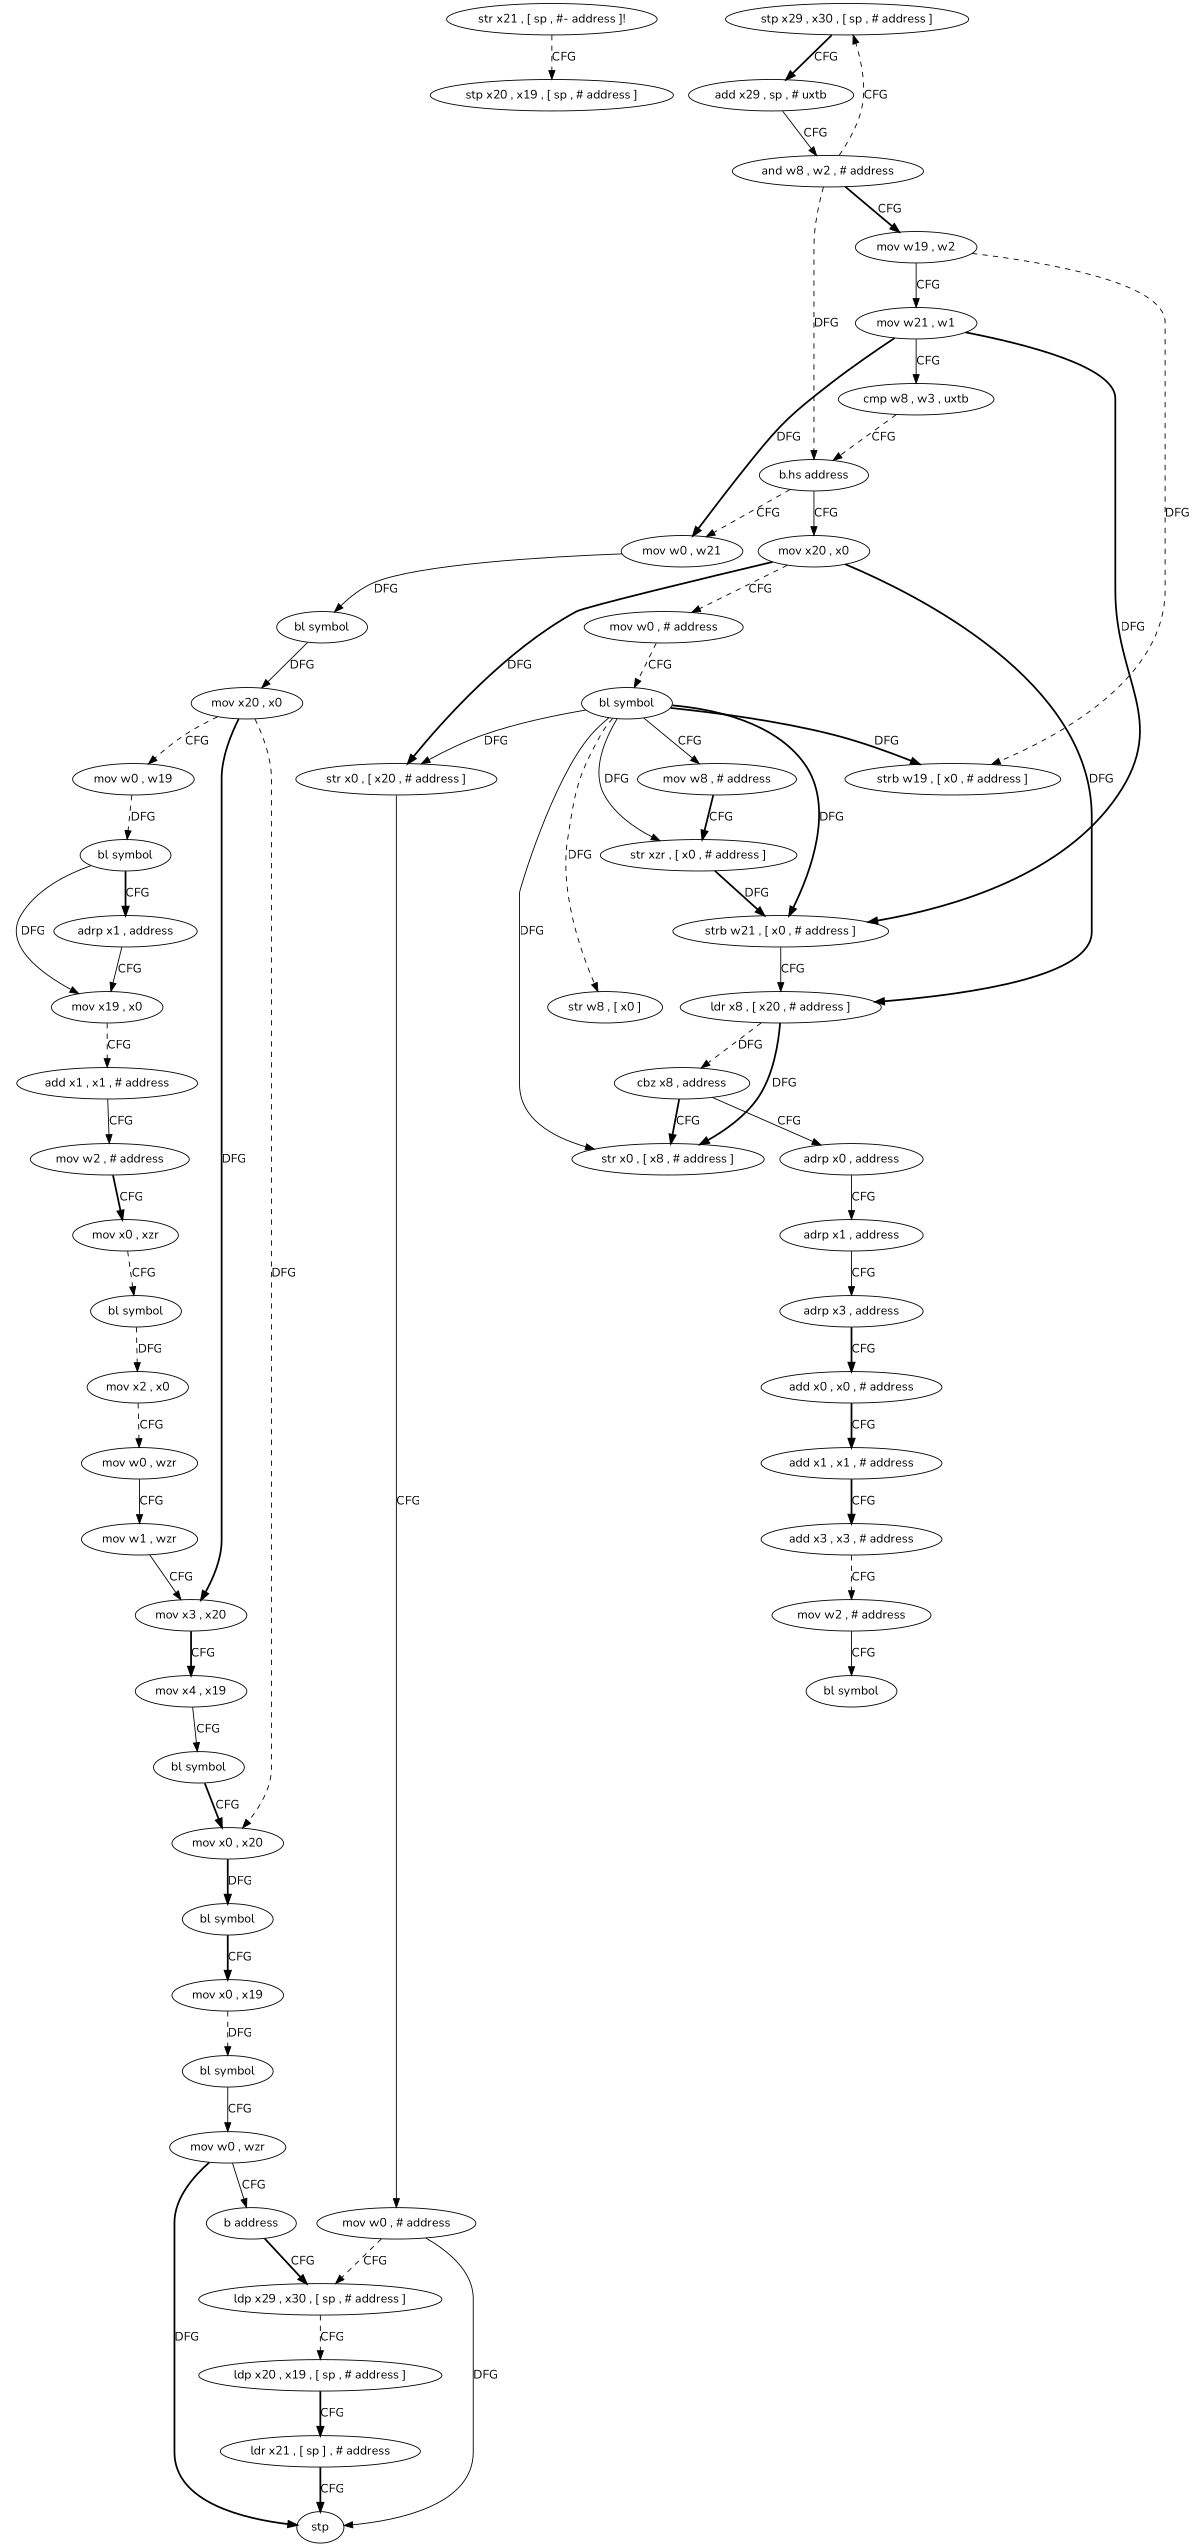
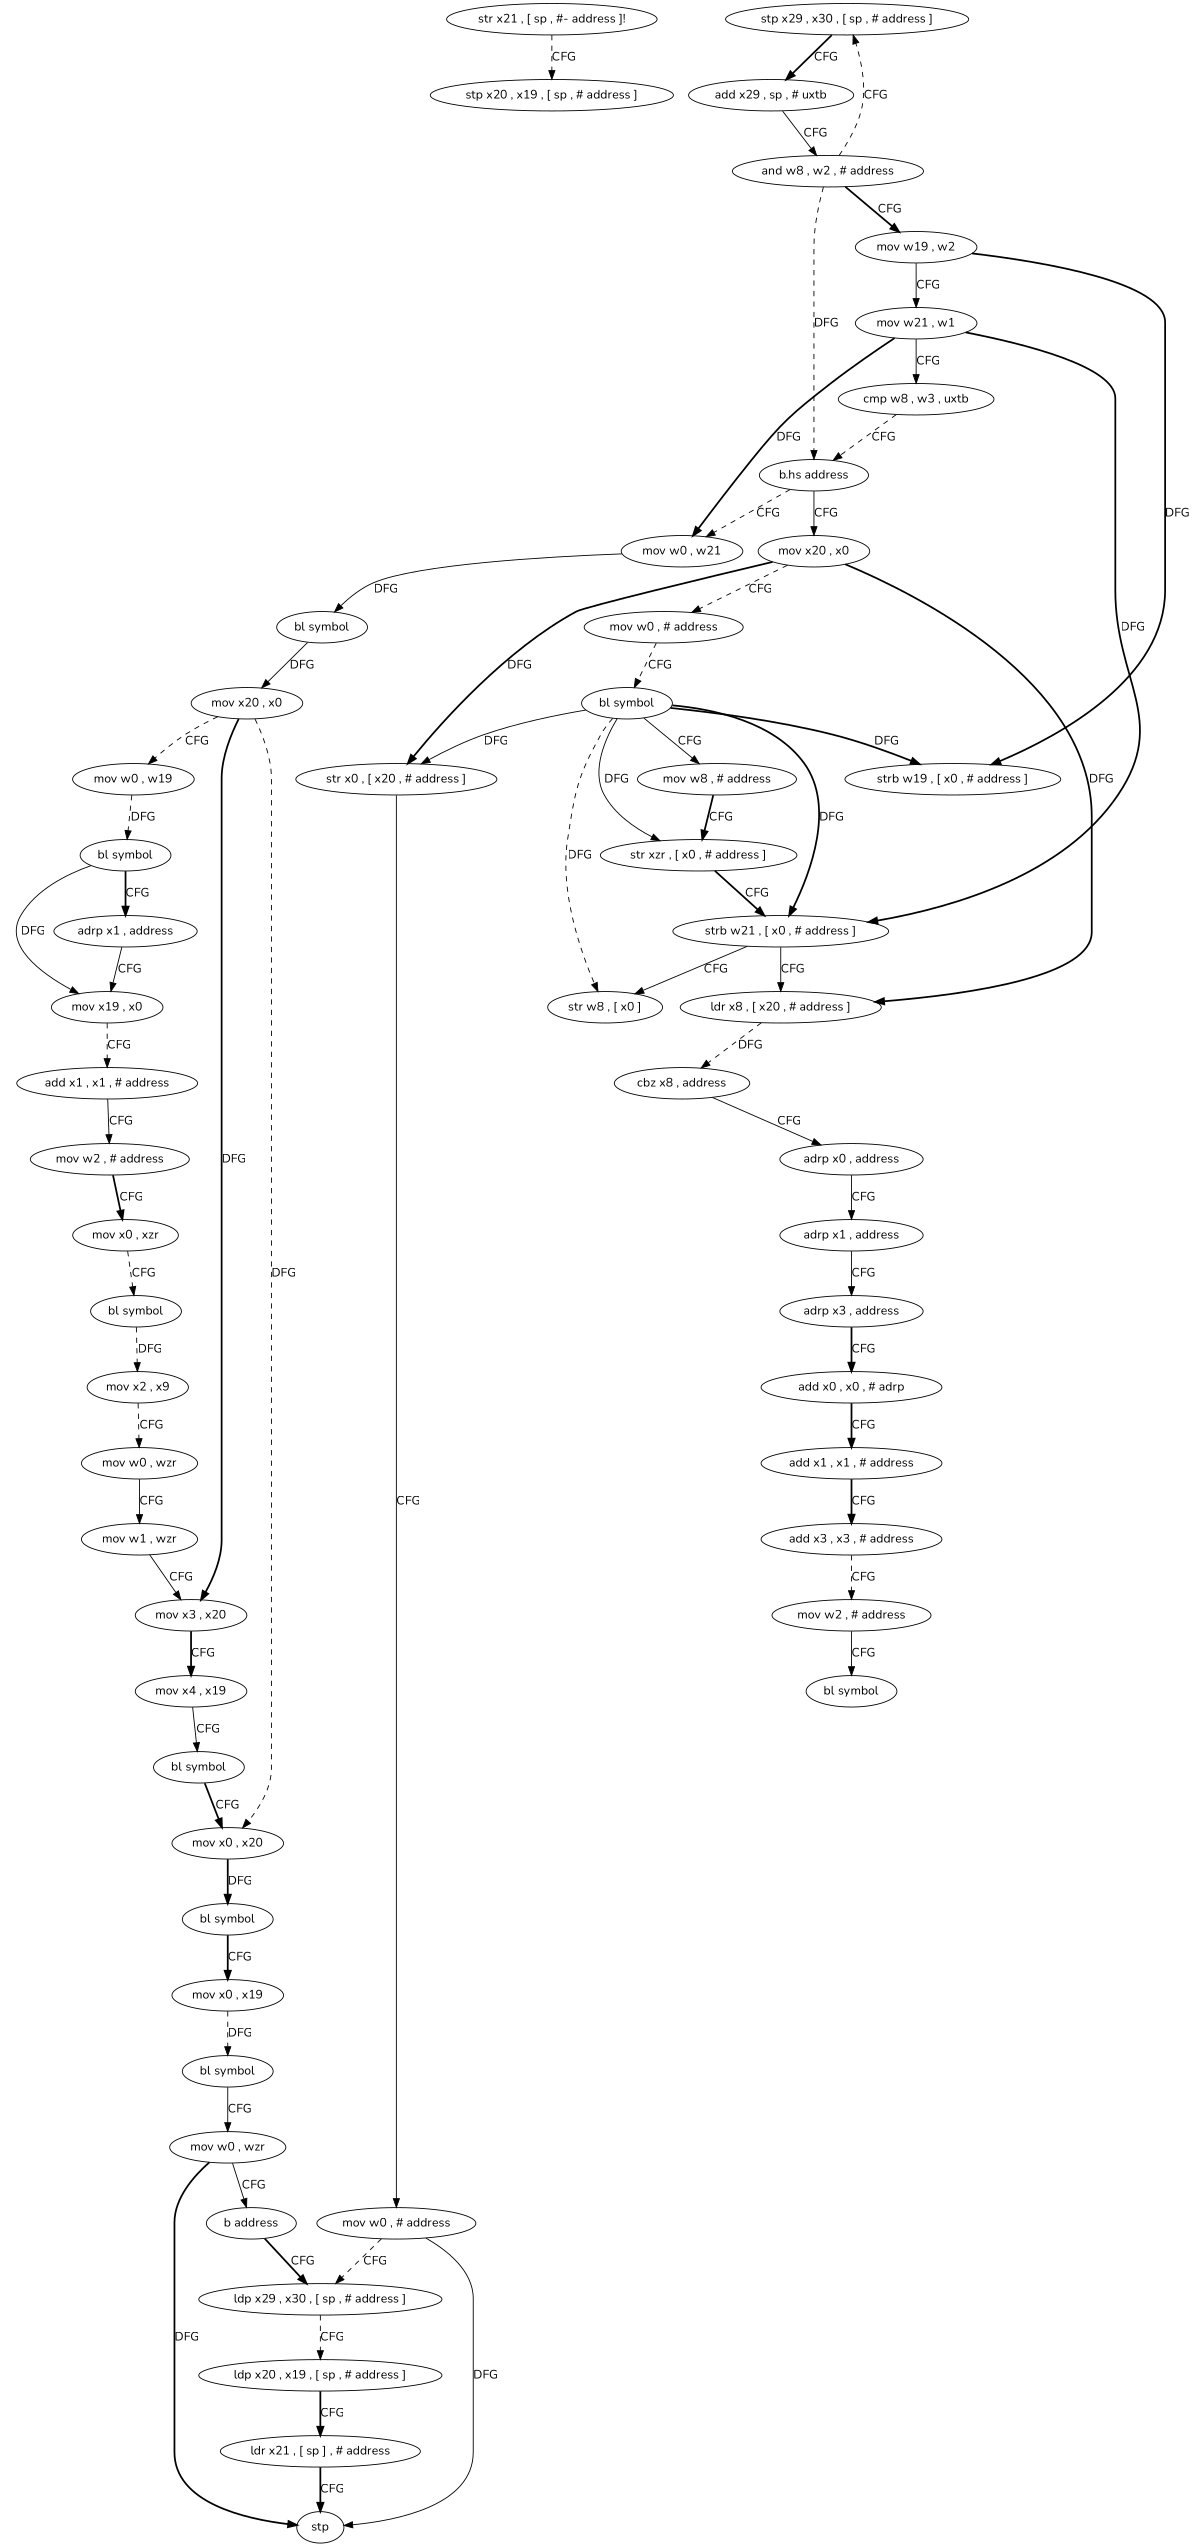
edge "mov w19 , w2" -> "strb w19 , [ x0 , # address ]": style dashed -> bold
edge "str xzr , [ x0 , # address ]" -> "strb w21 , [ x0 , # address ]": label "DFG" -> "CFG"
edge "strb w21 , [ x0 , # address ]" -> "str w8 , [ x0 ]": added, label "CFG"
node "str x0 , [ x8 , # address ]": removed
node "mov x2 , x0": label "mov x2 , x0" -> "mov x2 , x9"
node "add x0 , x0 , # address": label "add x0 , x0 , # address" -> "add x0 , x0 , # adrp"
